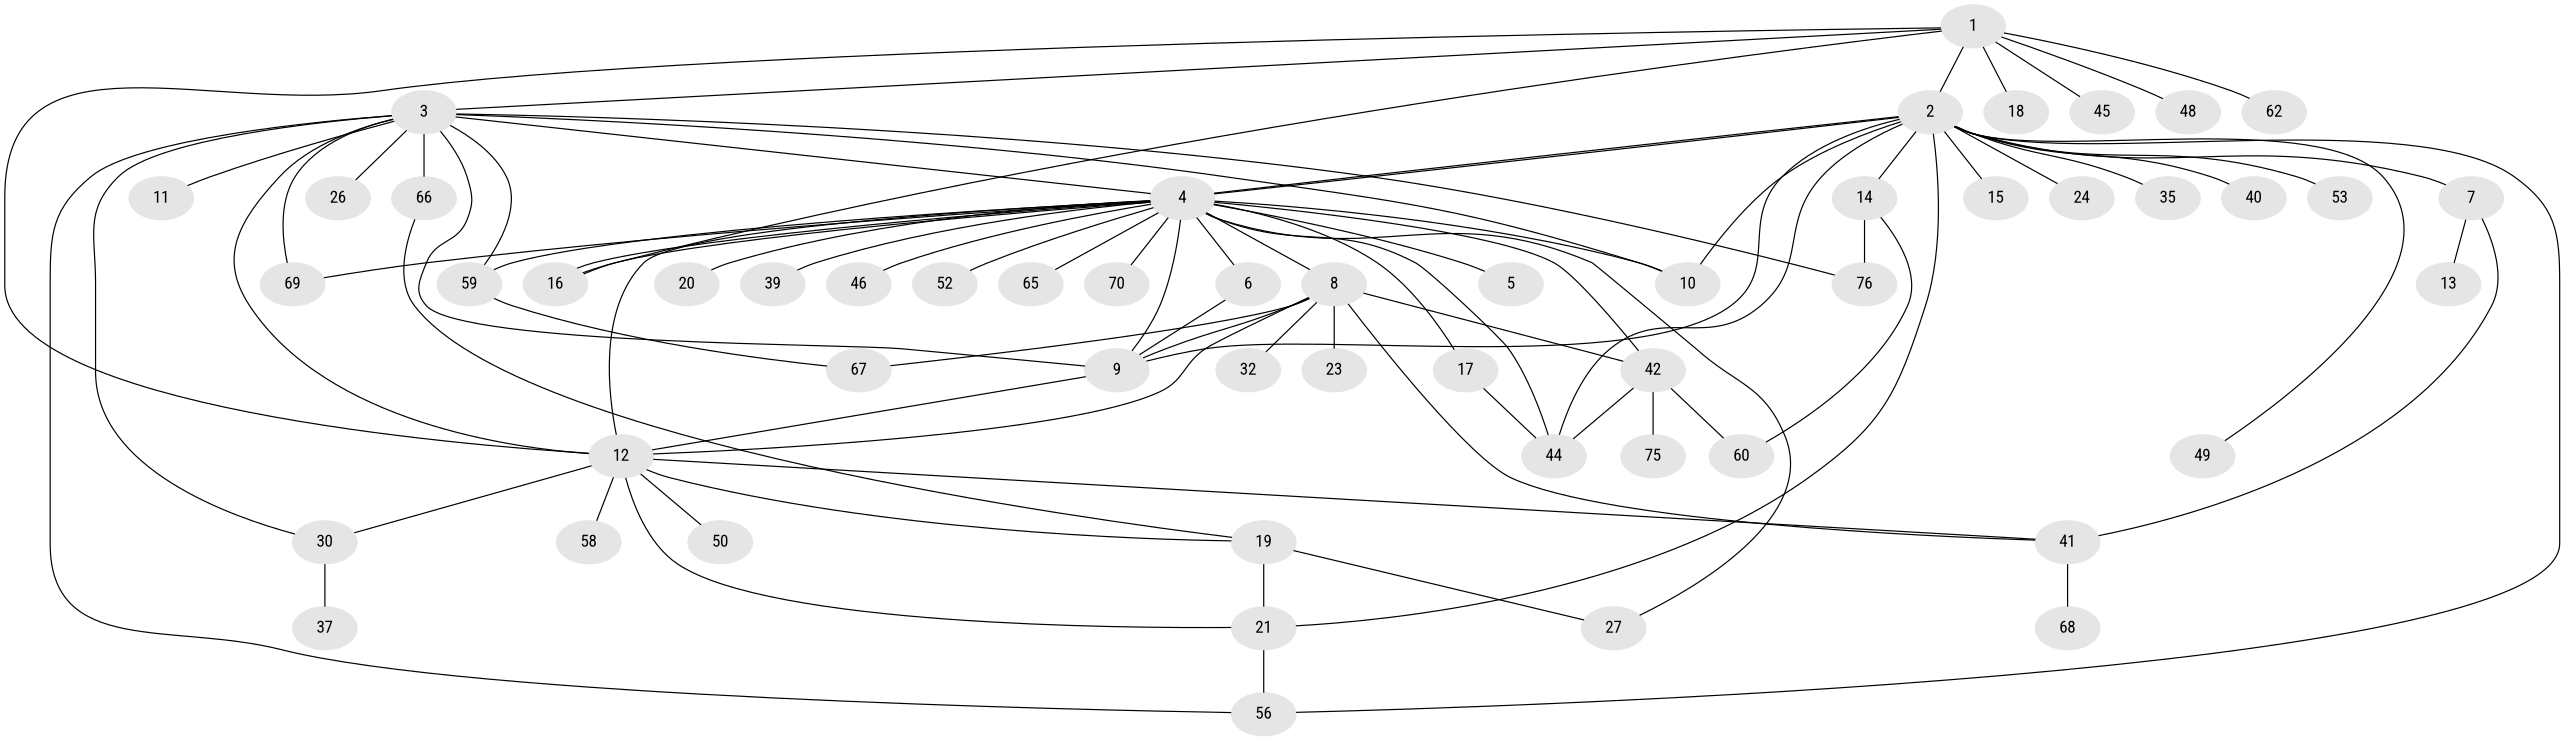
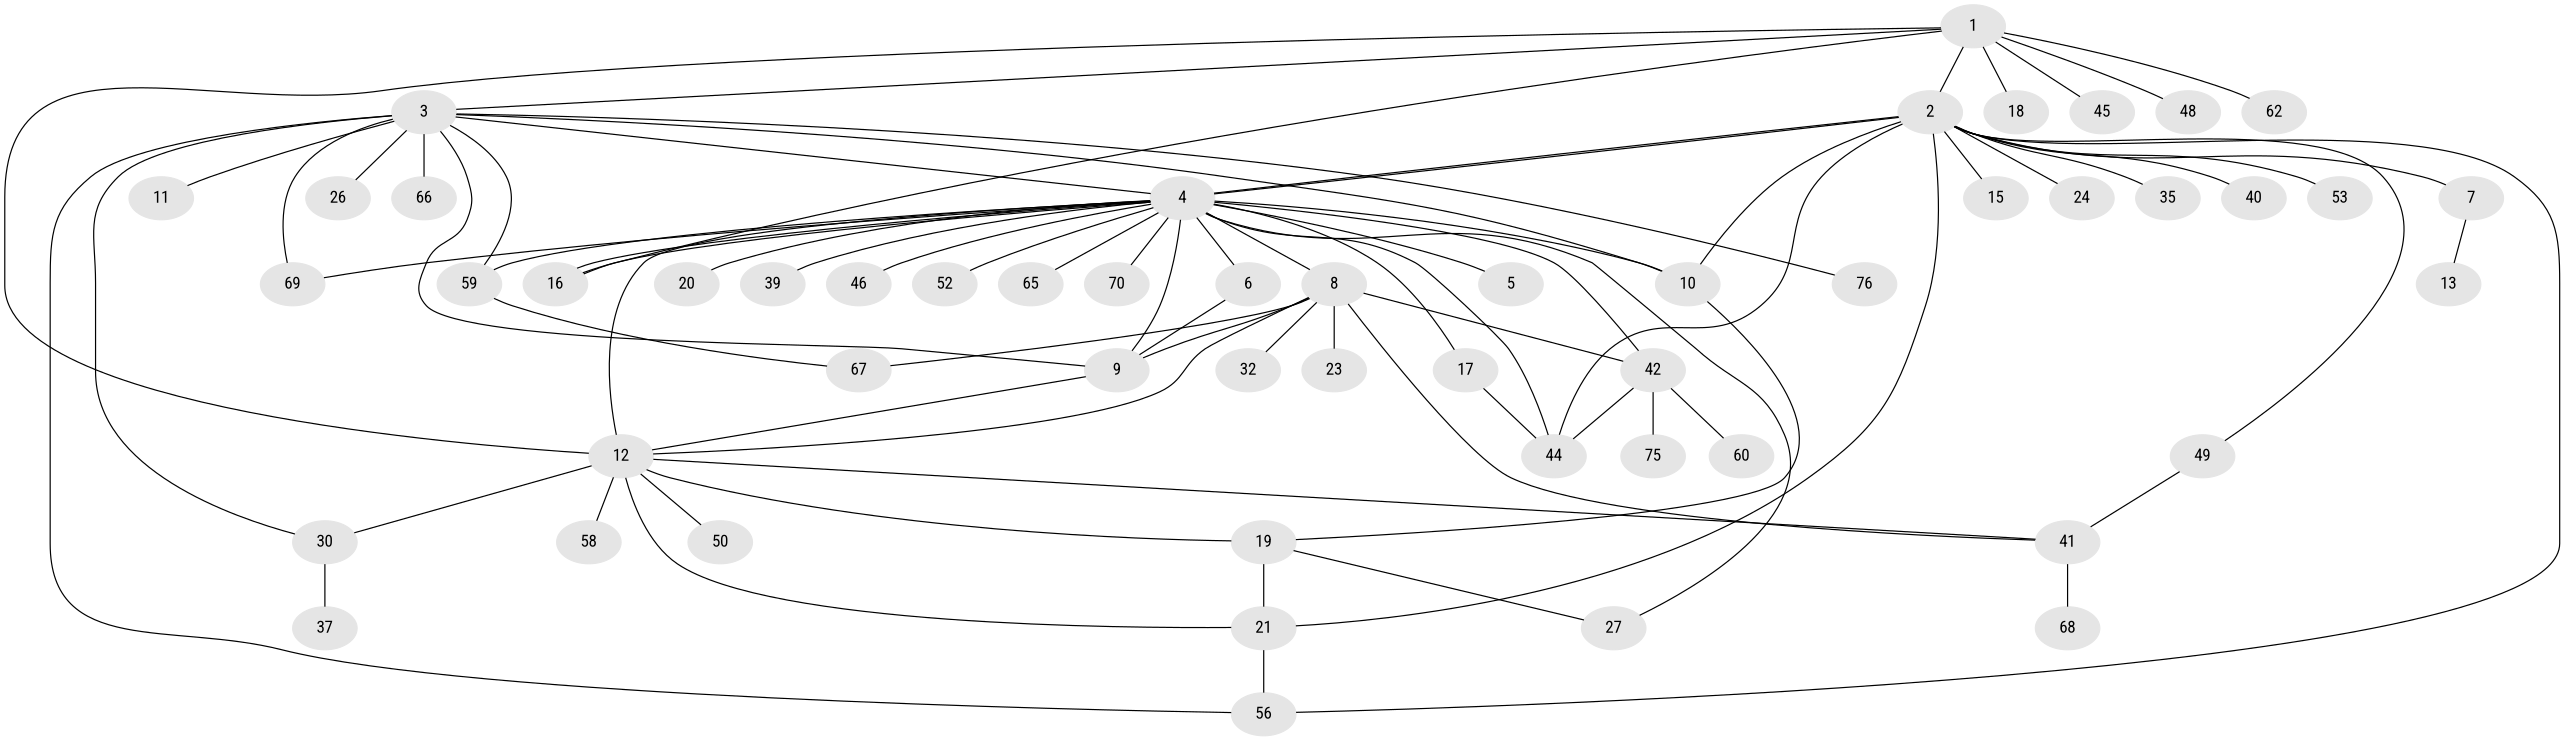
node "14": removed
edge "2" -- "9": removed
edge "3" -- "12": removed
edge "66" -- "19": now "10" -- "19"
edge "7" -- "41": now "49" -- "41"
